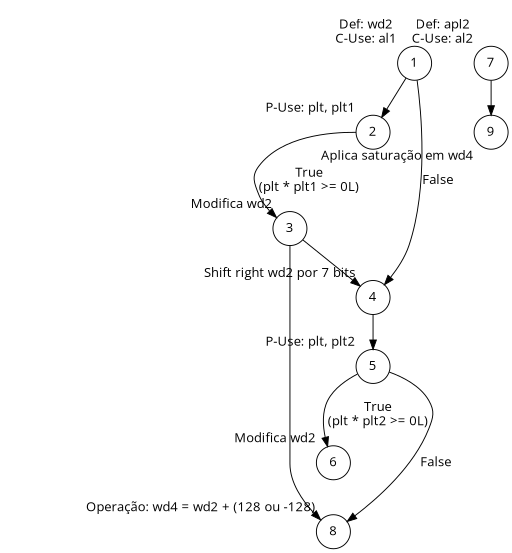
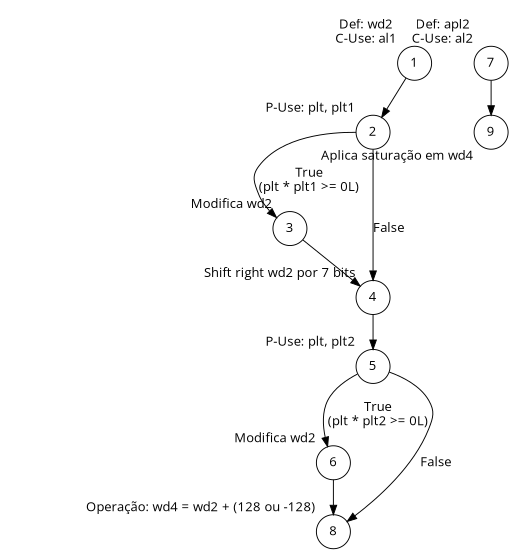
edge "1 Def: wd2 C-Use: al1" -> "4 Shift right wd2 por 7 bits": now "2 P-Use: plt, plt1" -> "4 Shift right wd2 por 7 bits"
edge "3 Modifica wd2" -> "8 Operação: wd4 = wd2 + (128 ou -128)": now "6 Modifica wd2" -> "8 Operação: wd4 = wd2 + (128 ou -128)"
